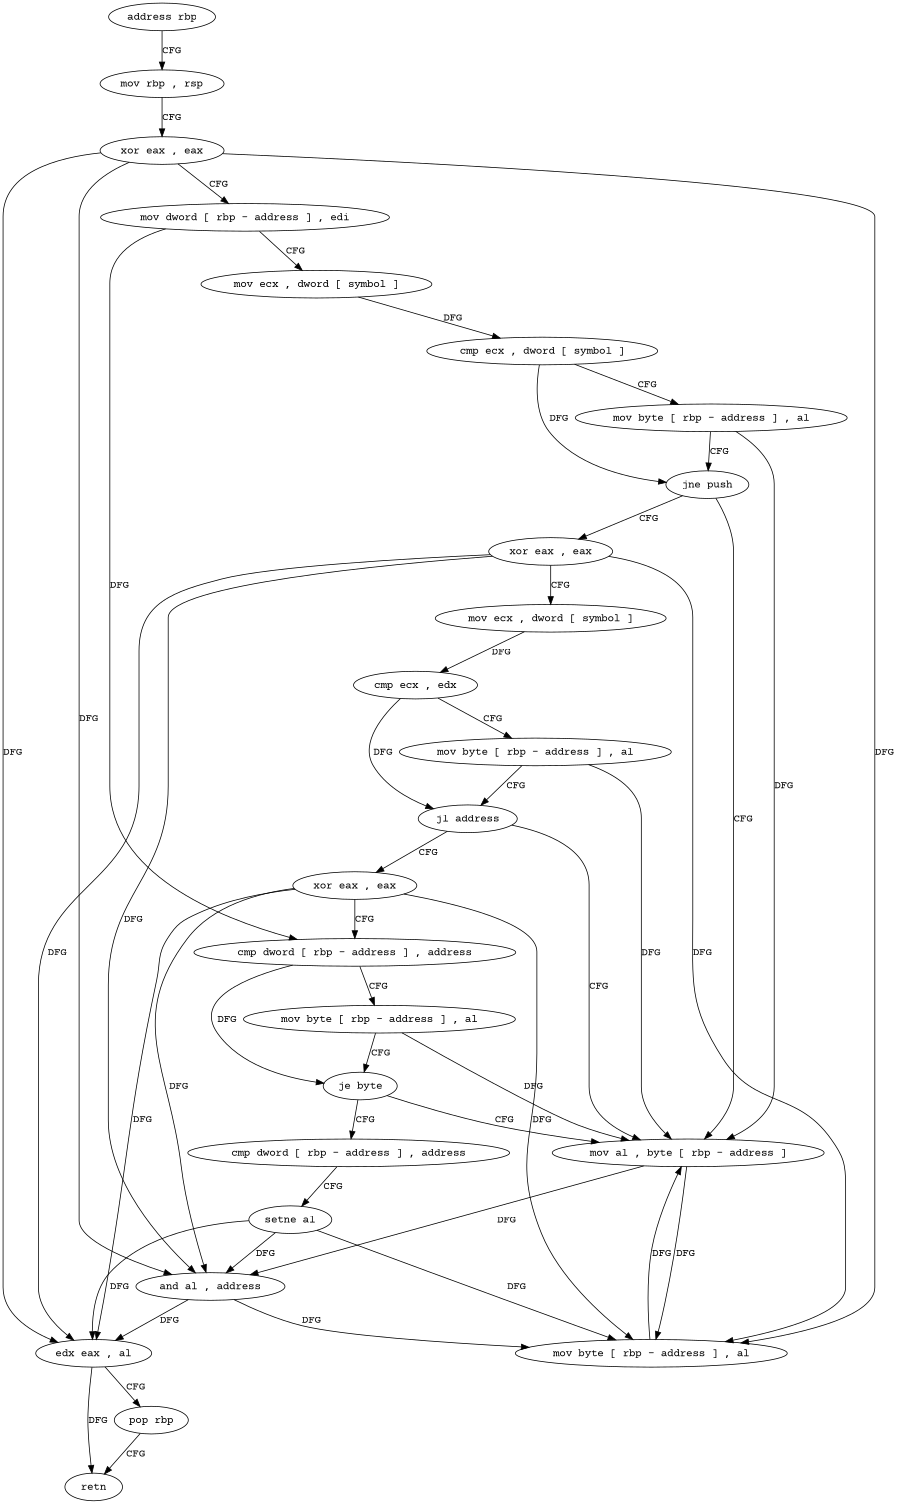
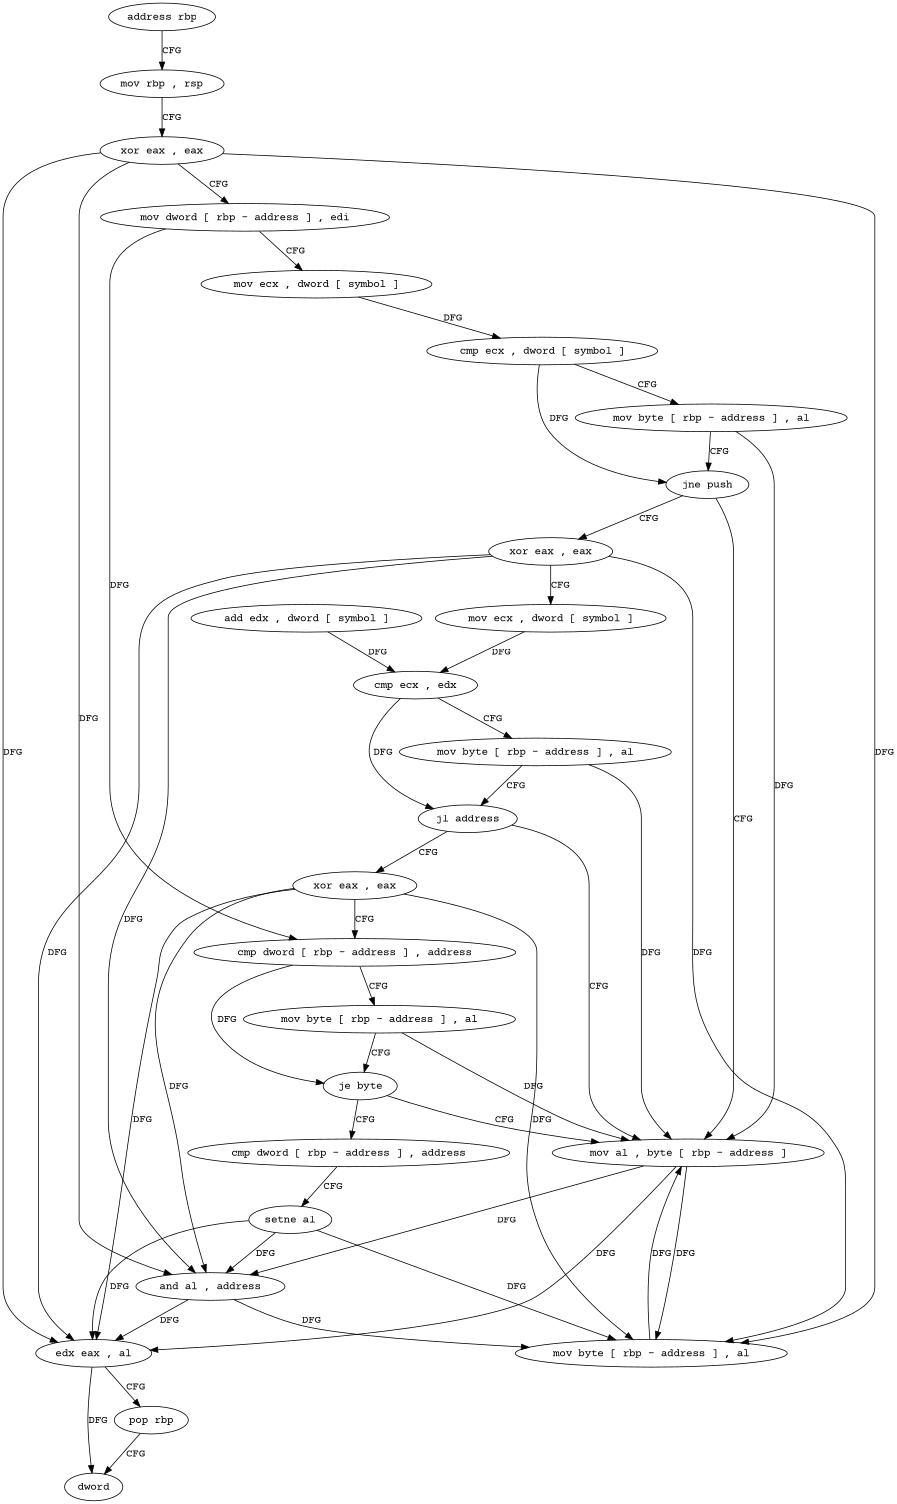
node "add edx , dword [ symbol ]": added
edge "mov al , byte [ rbp - address ]" -> "edx eax , al": added, label "DFG"
node "retn": label "retn" -> "dword"
